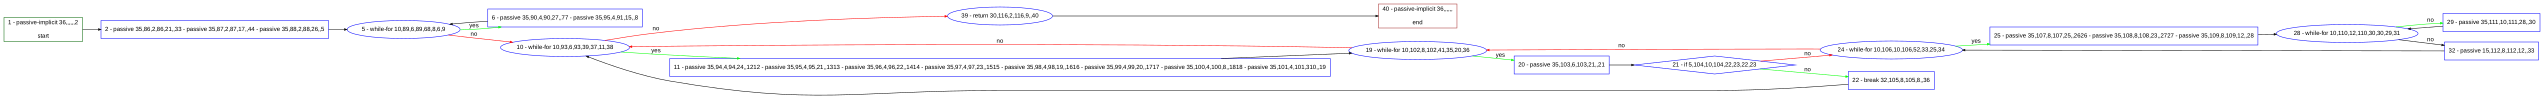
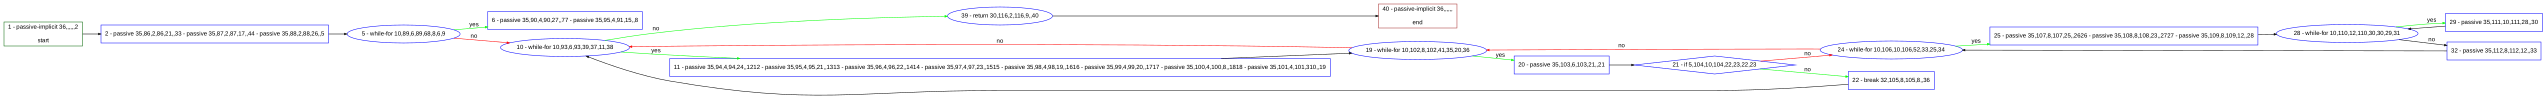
edge "28 - while-for 10,110,12,110,30,30,29,31" -> "29 - passive 35,111,10,111,28,,30": label "no" -> "yes"
edge "6 - passive 35,90,4,90,27,,77 - passive 35,95,4,91,15,,8" -> "5 - while-for 10,89,6,89,68,8,6,9": removed
edge "10 - while-for 10,93,6,93,39,37,11,38" -> "39 - return 30,116,2,116,9,,40": color #ff0000 -> #00ff00
node "32 - passive 15,112,8,112,12,,33": label "32 - passive 15,112,8,112,12,,33" -> "32 - passive 35,112,8,112,12,,33"
